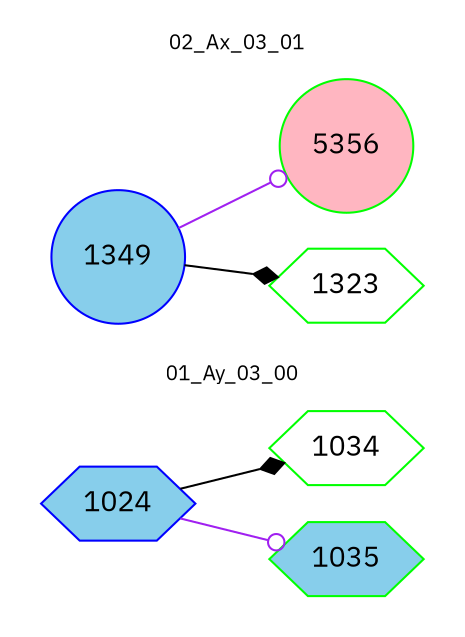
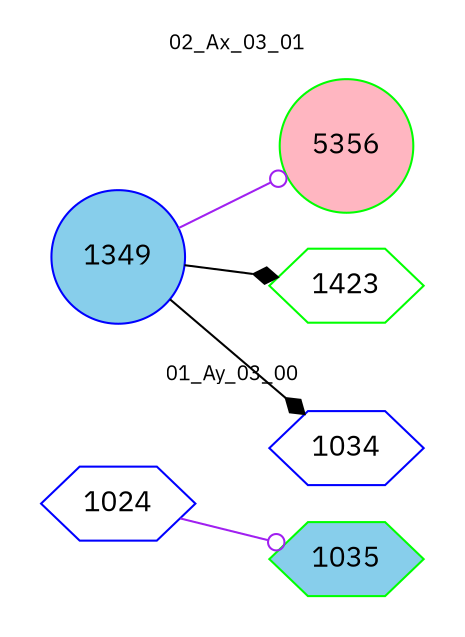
node "1323": label "1323" -> "1423"
node "1034": color green -> blue
edge "1024" -> "1034": now "1349" -> "1034"
node "1024": fillcolor skyblue -> white
